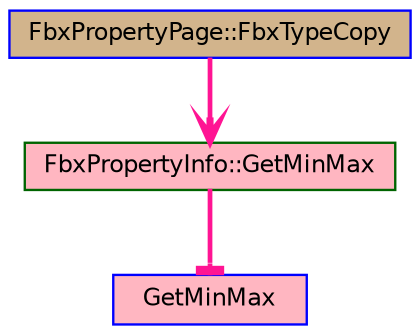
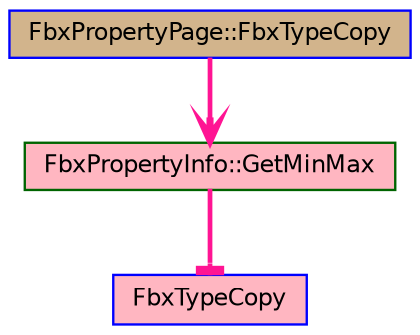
node "GetMinMax": label "GetMinMax" -> "FbxTypeCopy"
